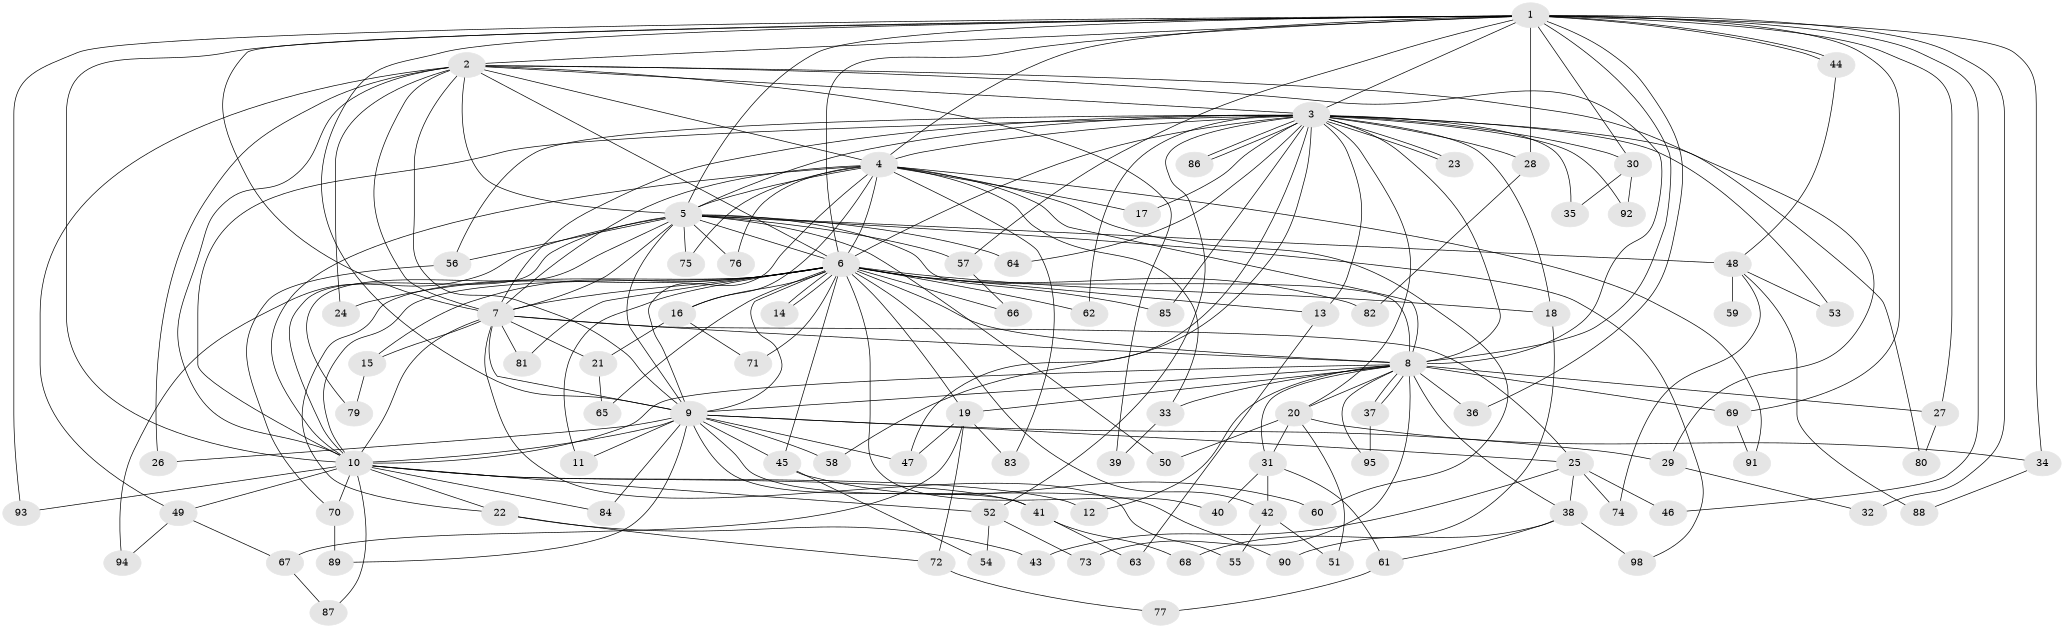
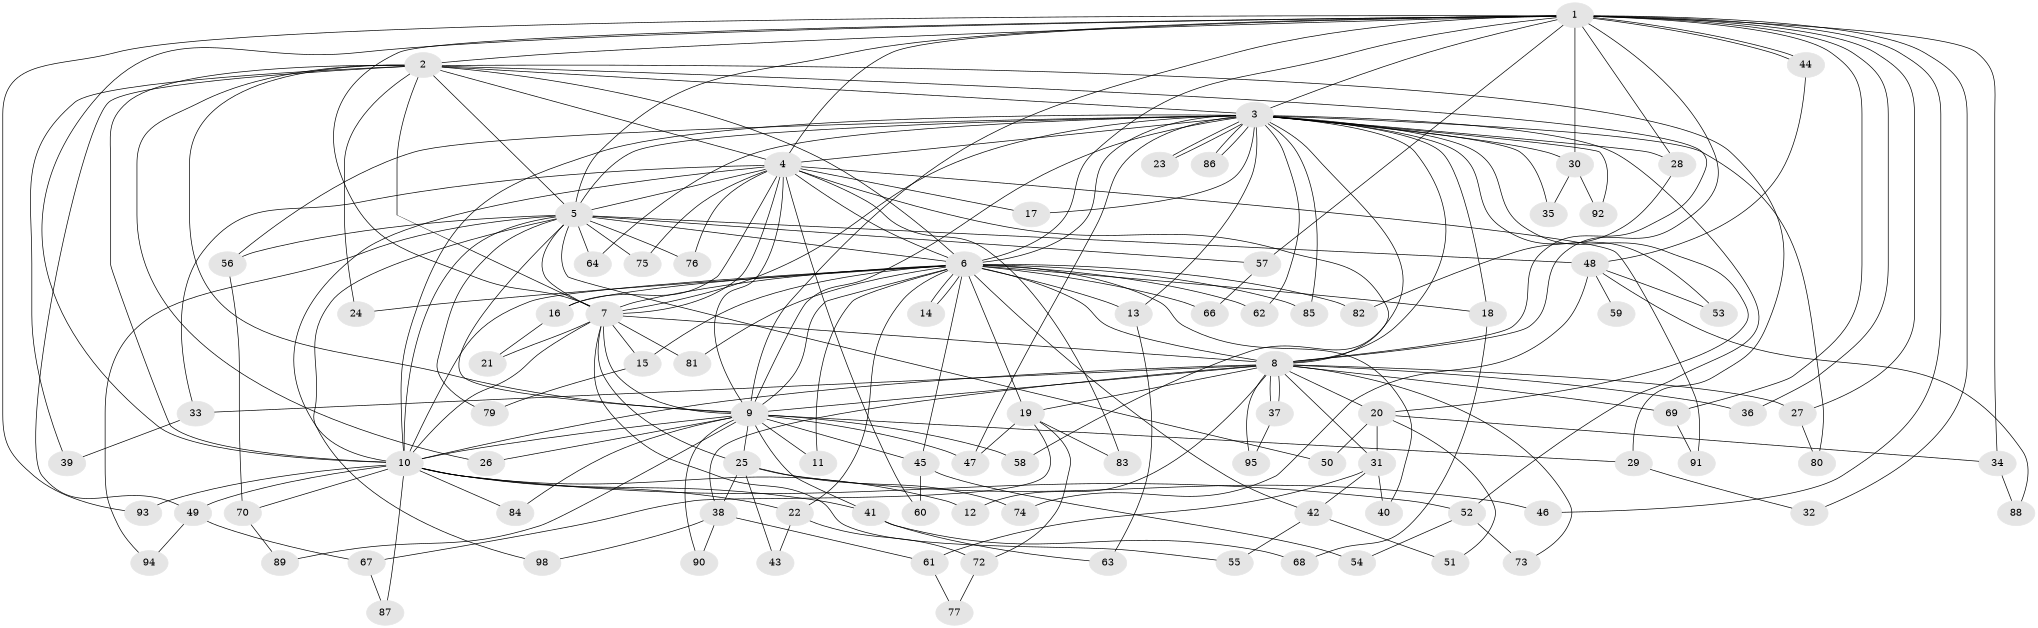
edge "3" -- "9": added
edge "5" -- "8": removed
node "71": removed
node "65": removed
